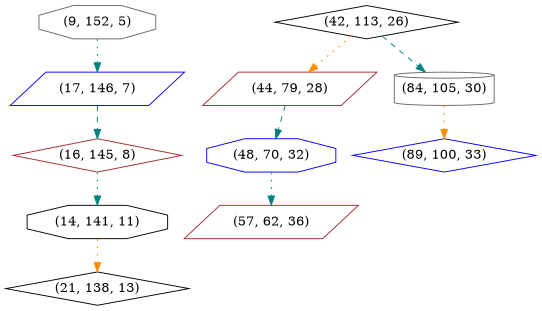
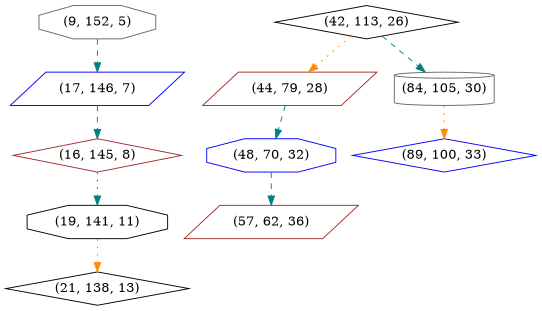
edge "(9, 152, 5)" -> "(17, 146, 7)": style dotted -> dashed
edge "(48, 70, 32)" -> "(57, 62, 36)": style dotted -> dashed
node "(14, 141, 11)": label "(14, 141, 11)" -> "(19, 141, 11)"
